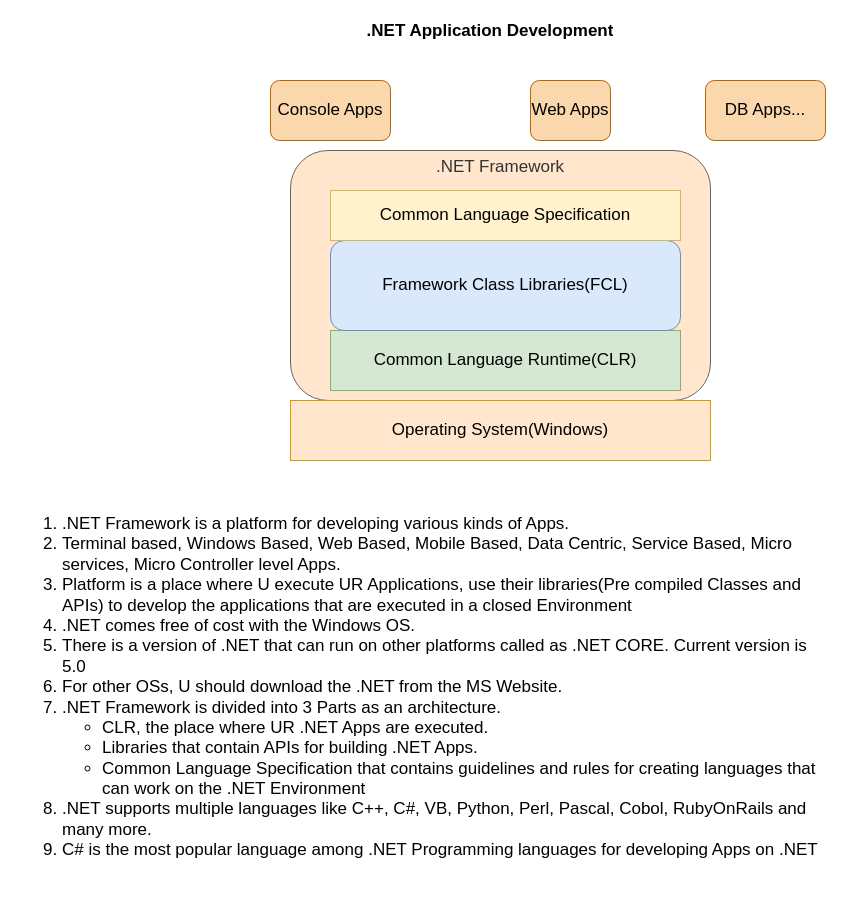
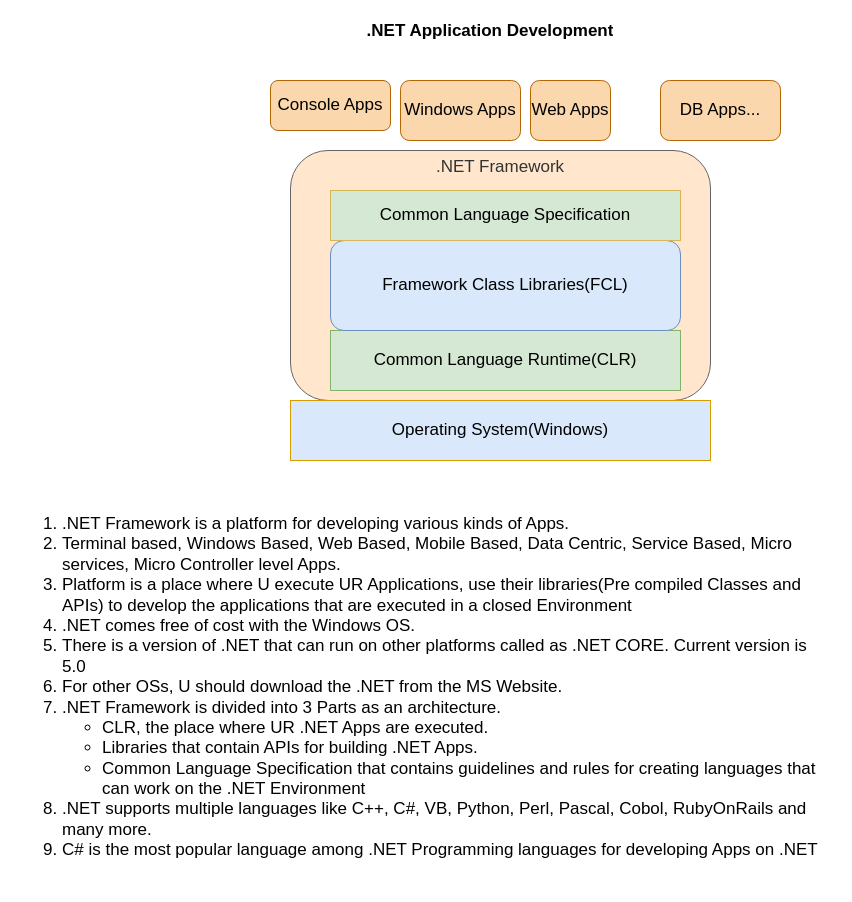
node "Console Apps": size 120x60 -> 120x50
node "Windows Apps": added
node "DB Apps...": moved (766, 111) -> (721, 111)
node "Common Language Specification": fillcolor #fff2cc -> #d5e8d4
node "Operating System(Windows)": fillcolor #ffe6cc -> #dae8fc
